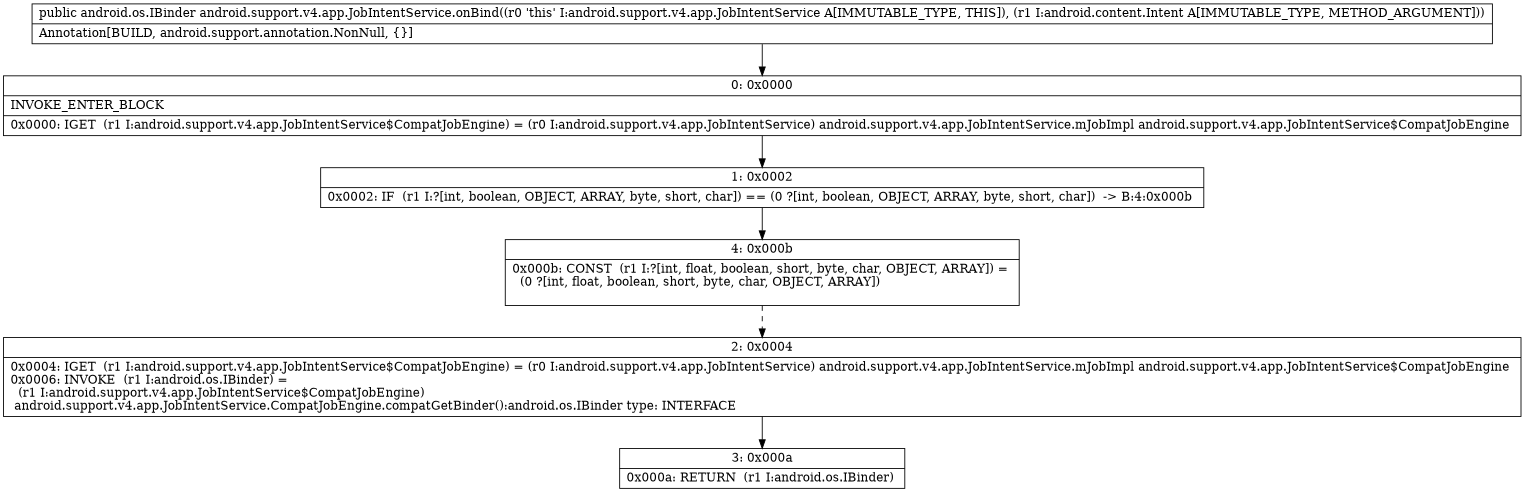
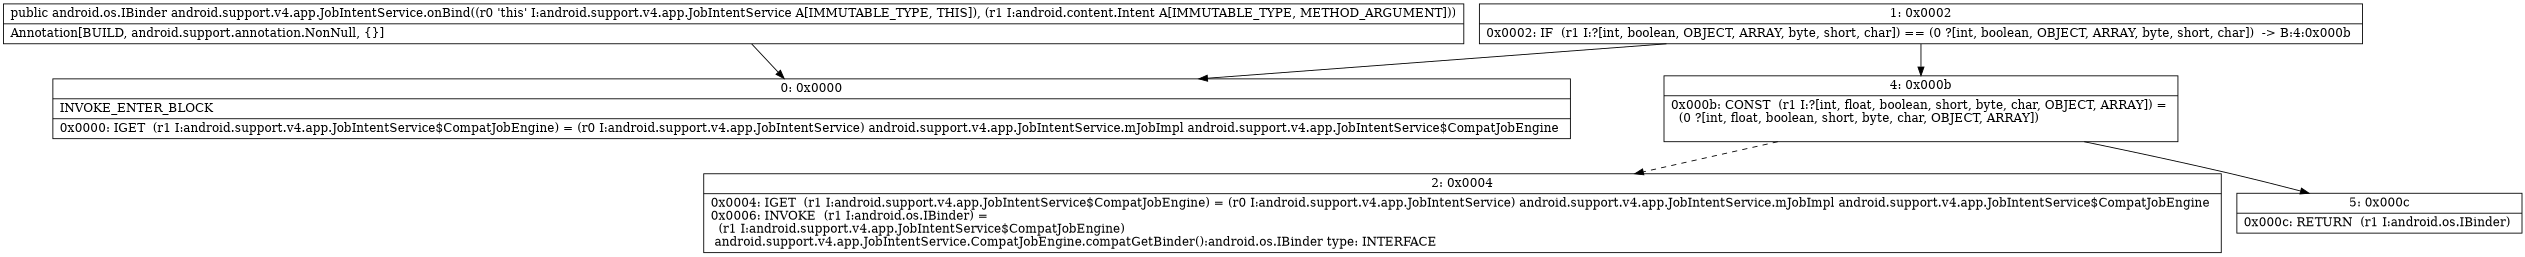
edge "0: 0x0000" -> "1: 0x0002": reversed
node "5: 0x000c": added
node "3: 0x000a": removed
